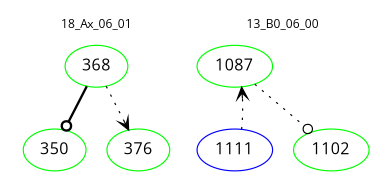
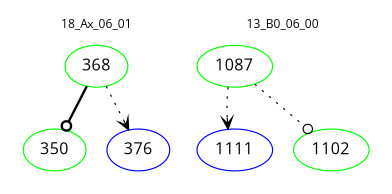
edge "1111" -> "1087": reversed
node "376": color green -> blue
